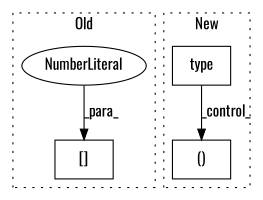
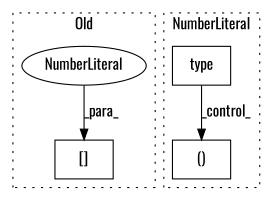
cluster "New": label "New" -> "NumberLiteral"
